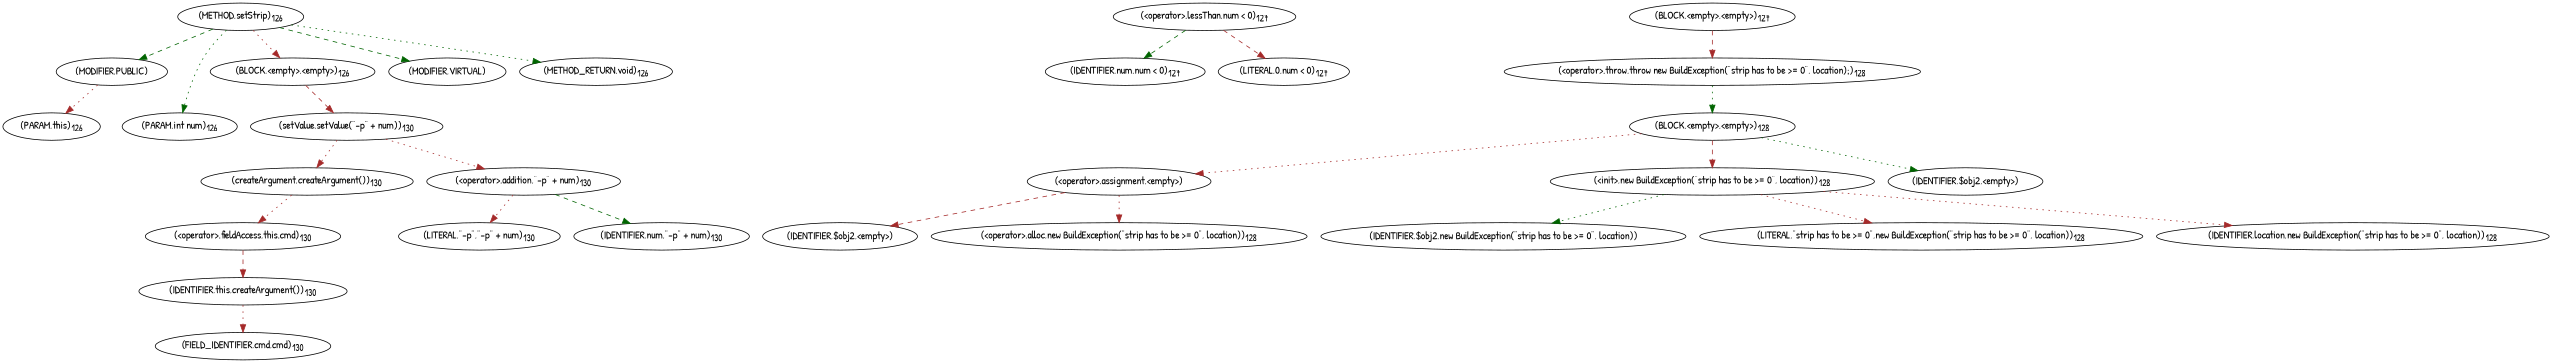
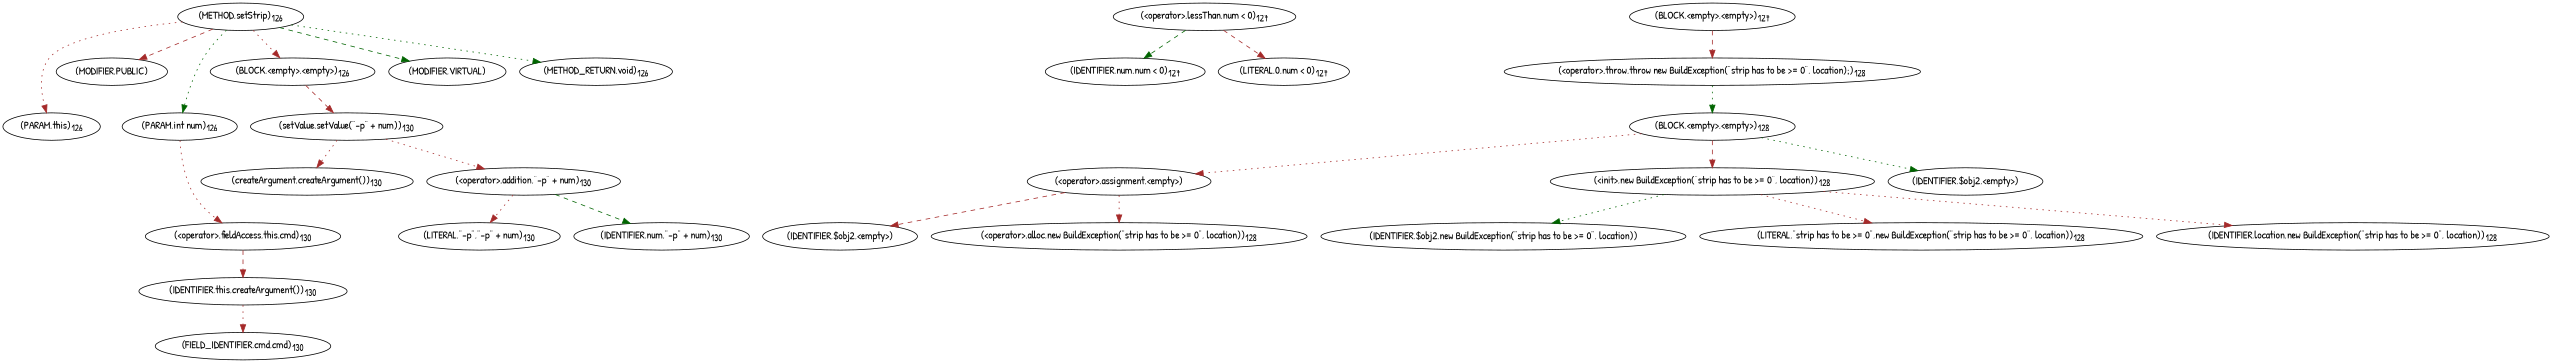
edge "(METHOD,setStrip)" -> "(MODIFIER,PUBLIC)": color darkgreen -> brown
edge "(MODIFIER,PUBLIC)" -> "(PARAM,this)": now "(METHOD,setStrip)" -> "(PARAM,this)"
edge "(createArgument,createArgument())" -> "(<operator>.fieldAccess,this.cmd)": now "(PARAM,int num)" -> "(<operator>.fieldAccess,this.cmd)"
